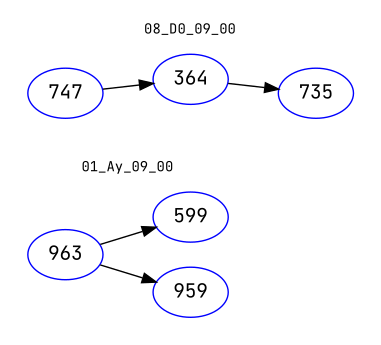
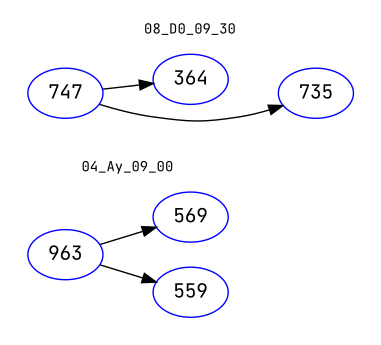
cluster "08_D0_09_00": label "08_D0_09_00" -> "08_D0_09_30"
edge "364" -> "735": now "747" -> "735"
cluster "01_Ay_09_00": label "01_Ay_09_00" -> "04_Ay_09_00"
node "599": label "599" -> "569"
node "959": label "959" -> "559"
